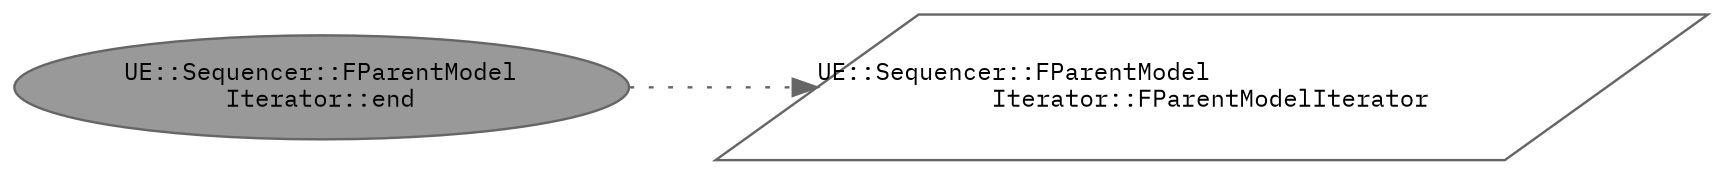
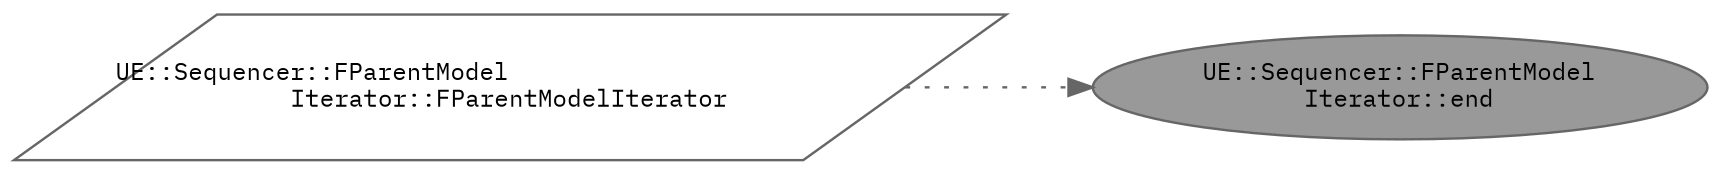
edge "UE::Sequencer::FParentModel Iterator::end" -> "UE::Sequencer::FParentModel Iterator::FParentModelIterator": reversed
